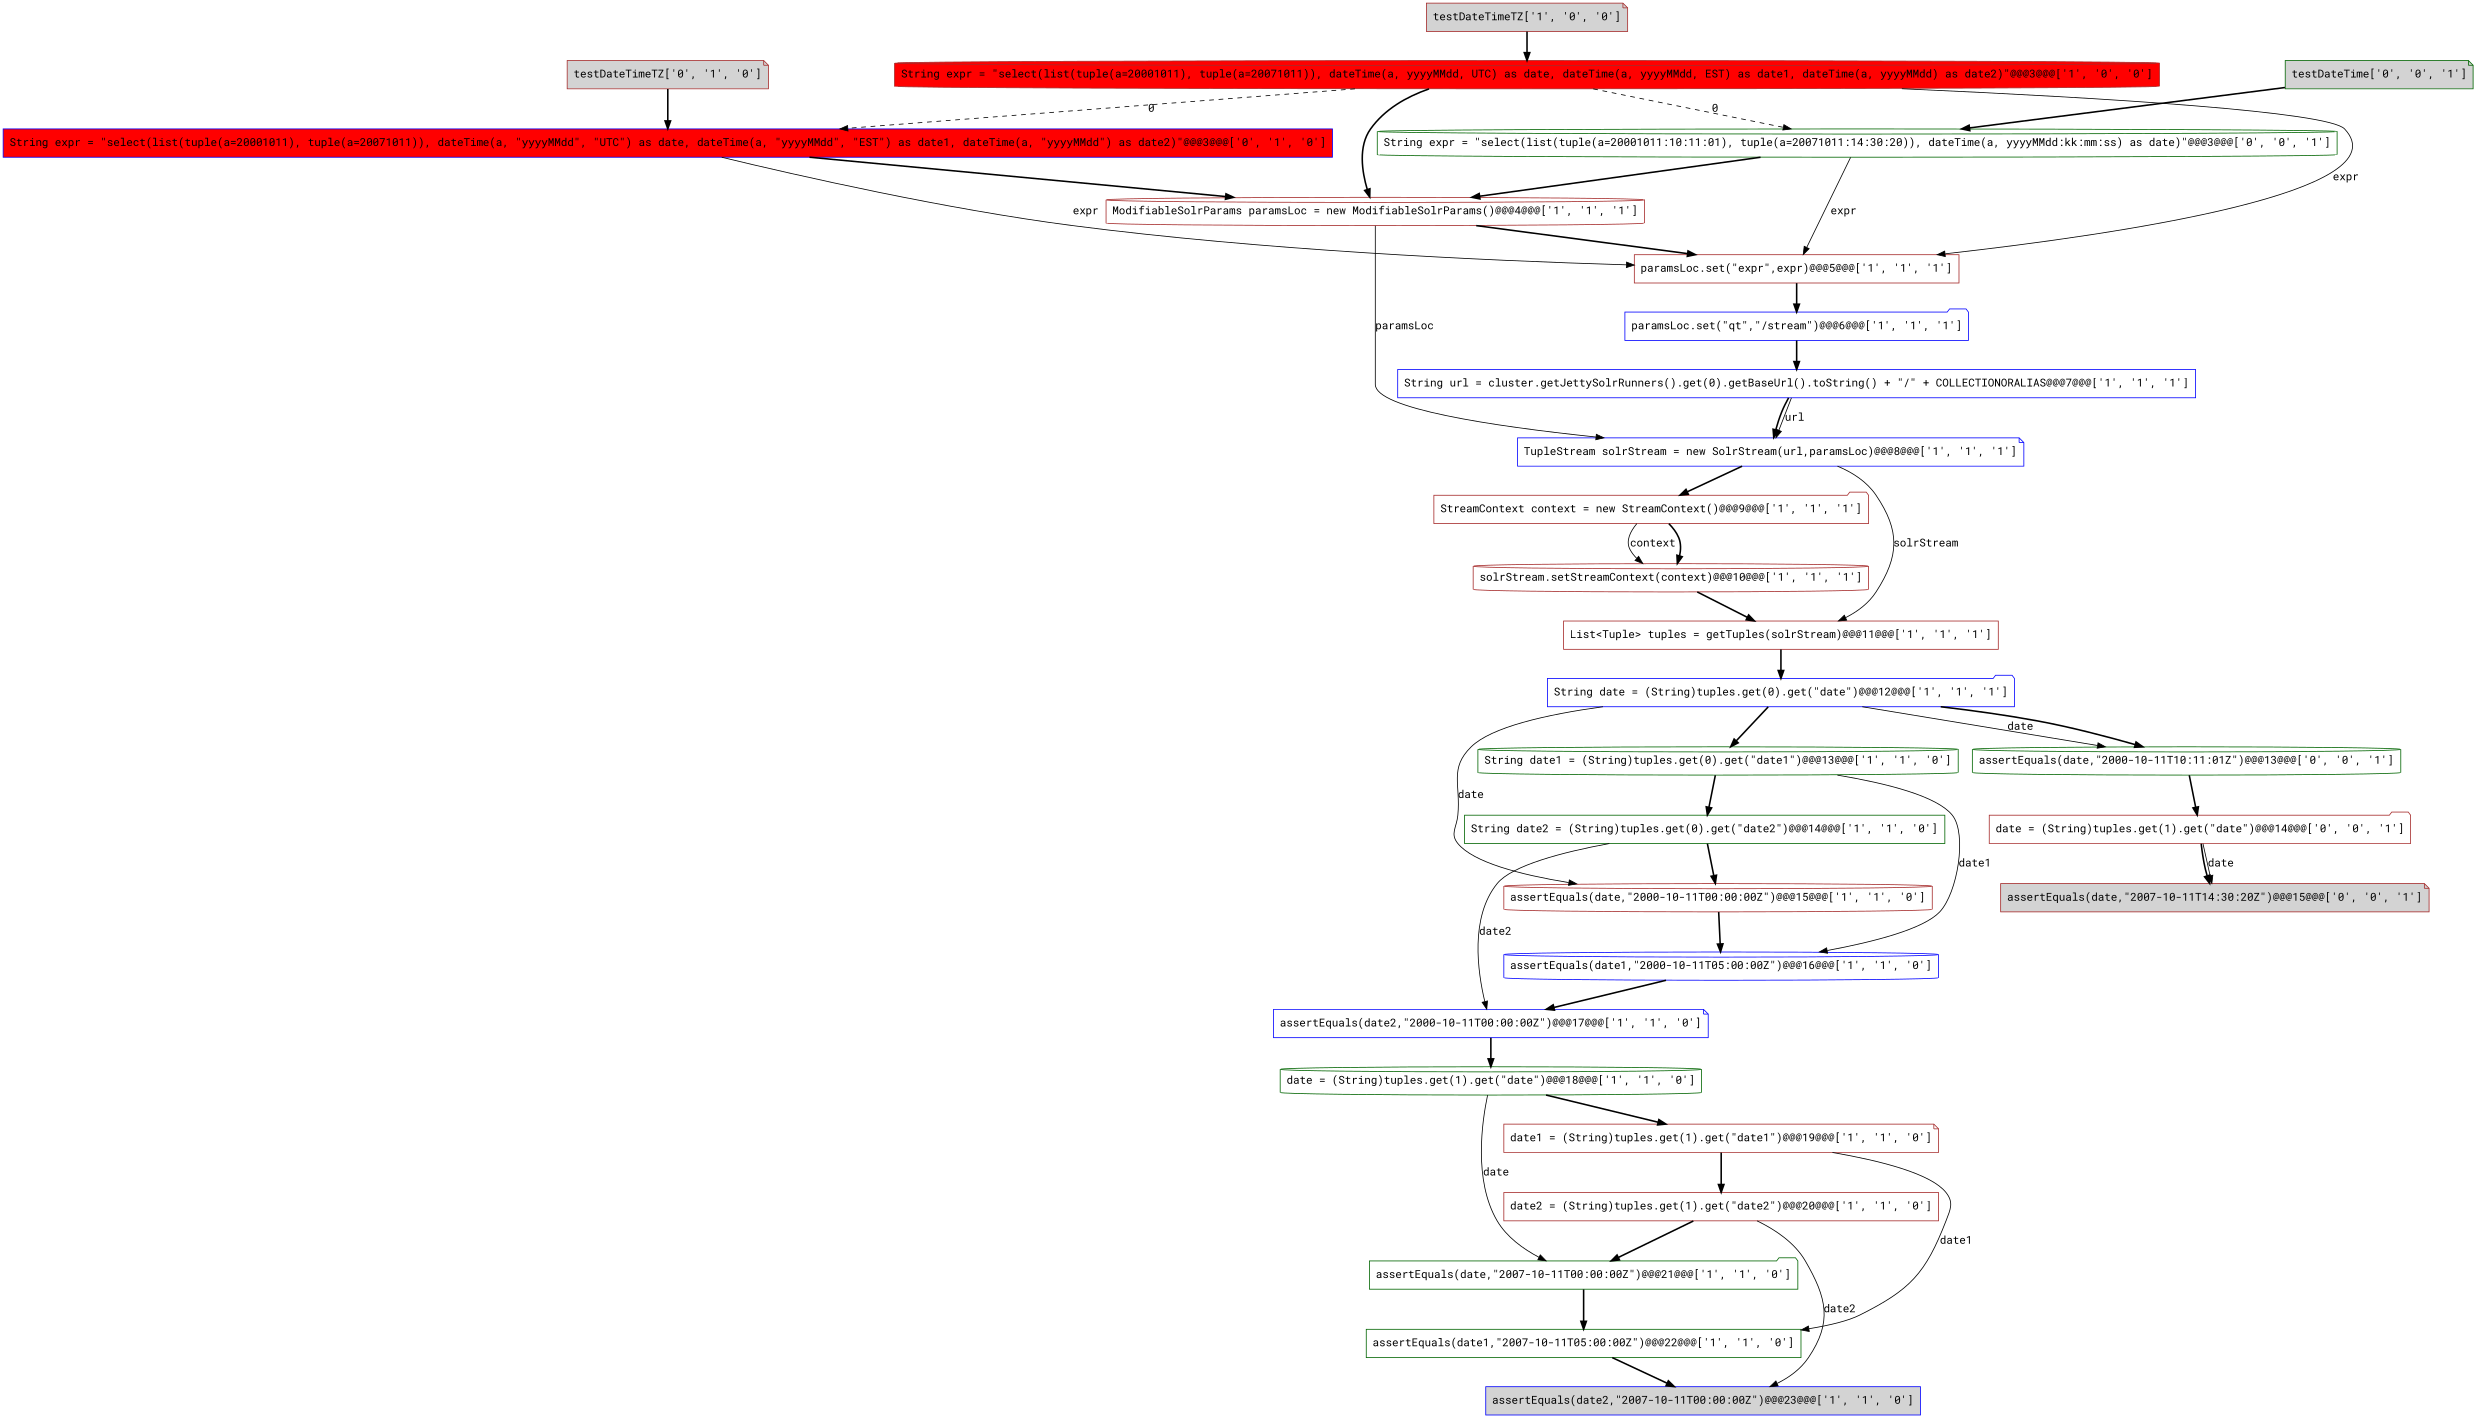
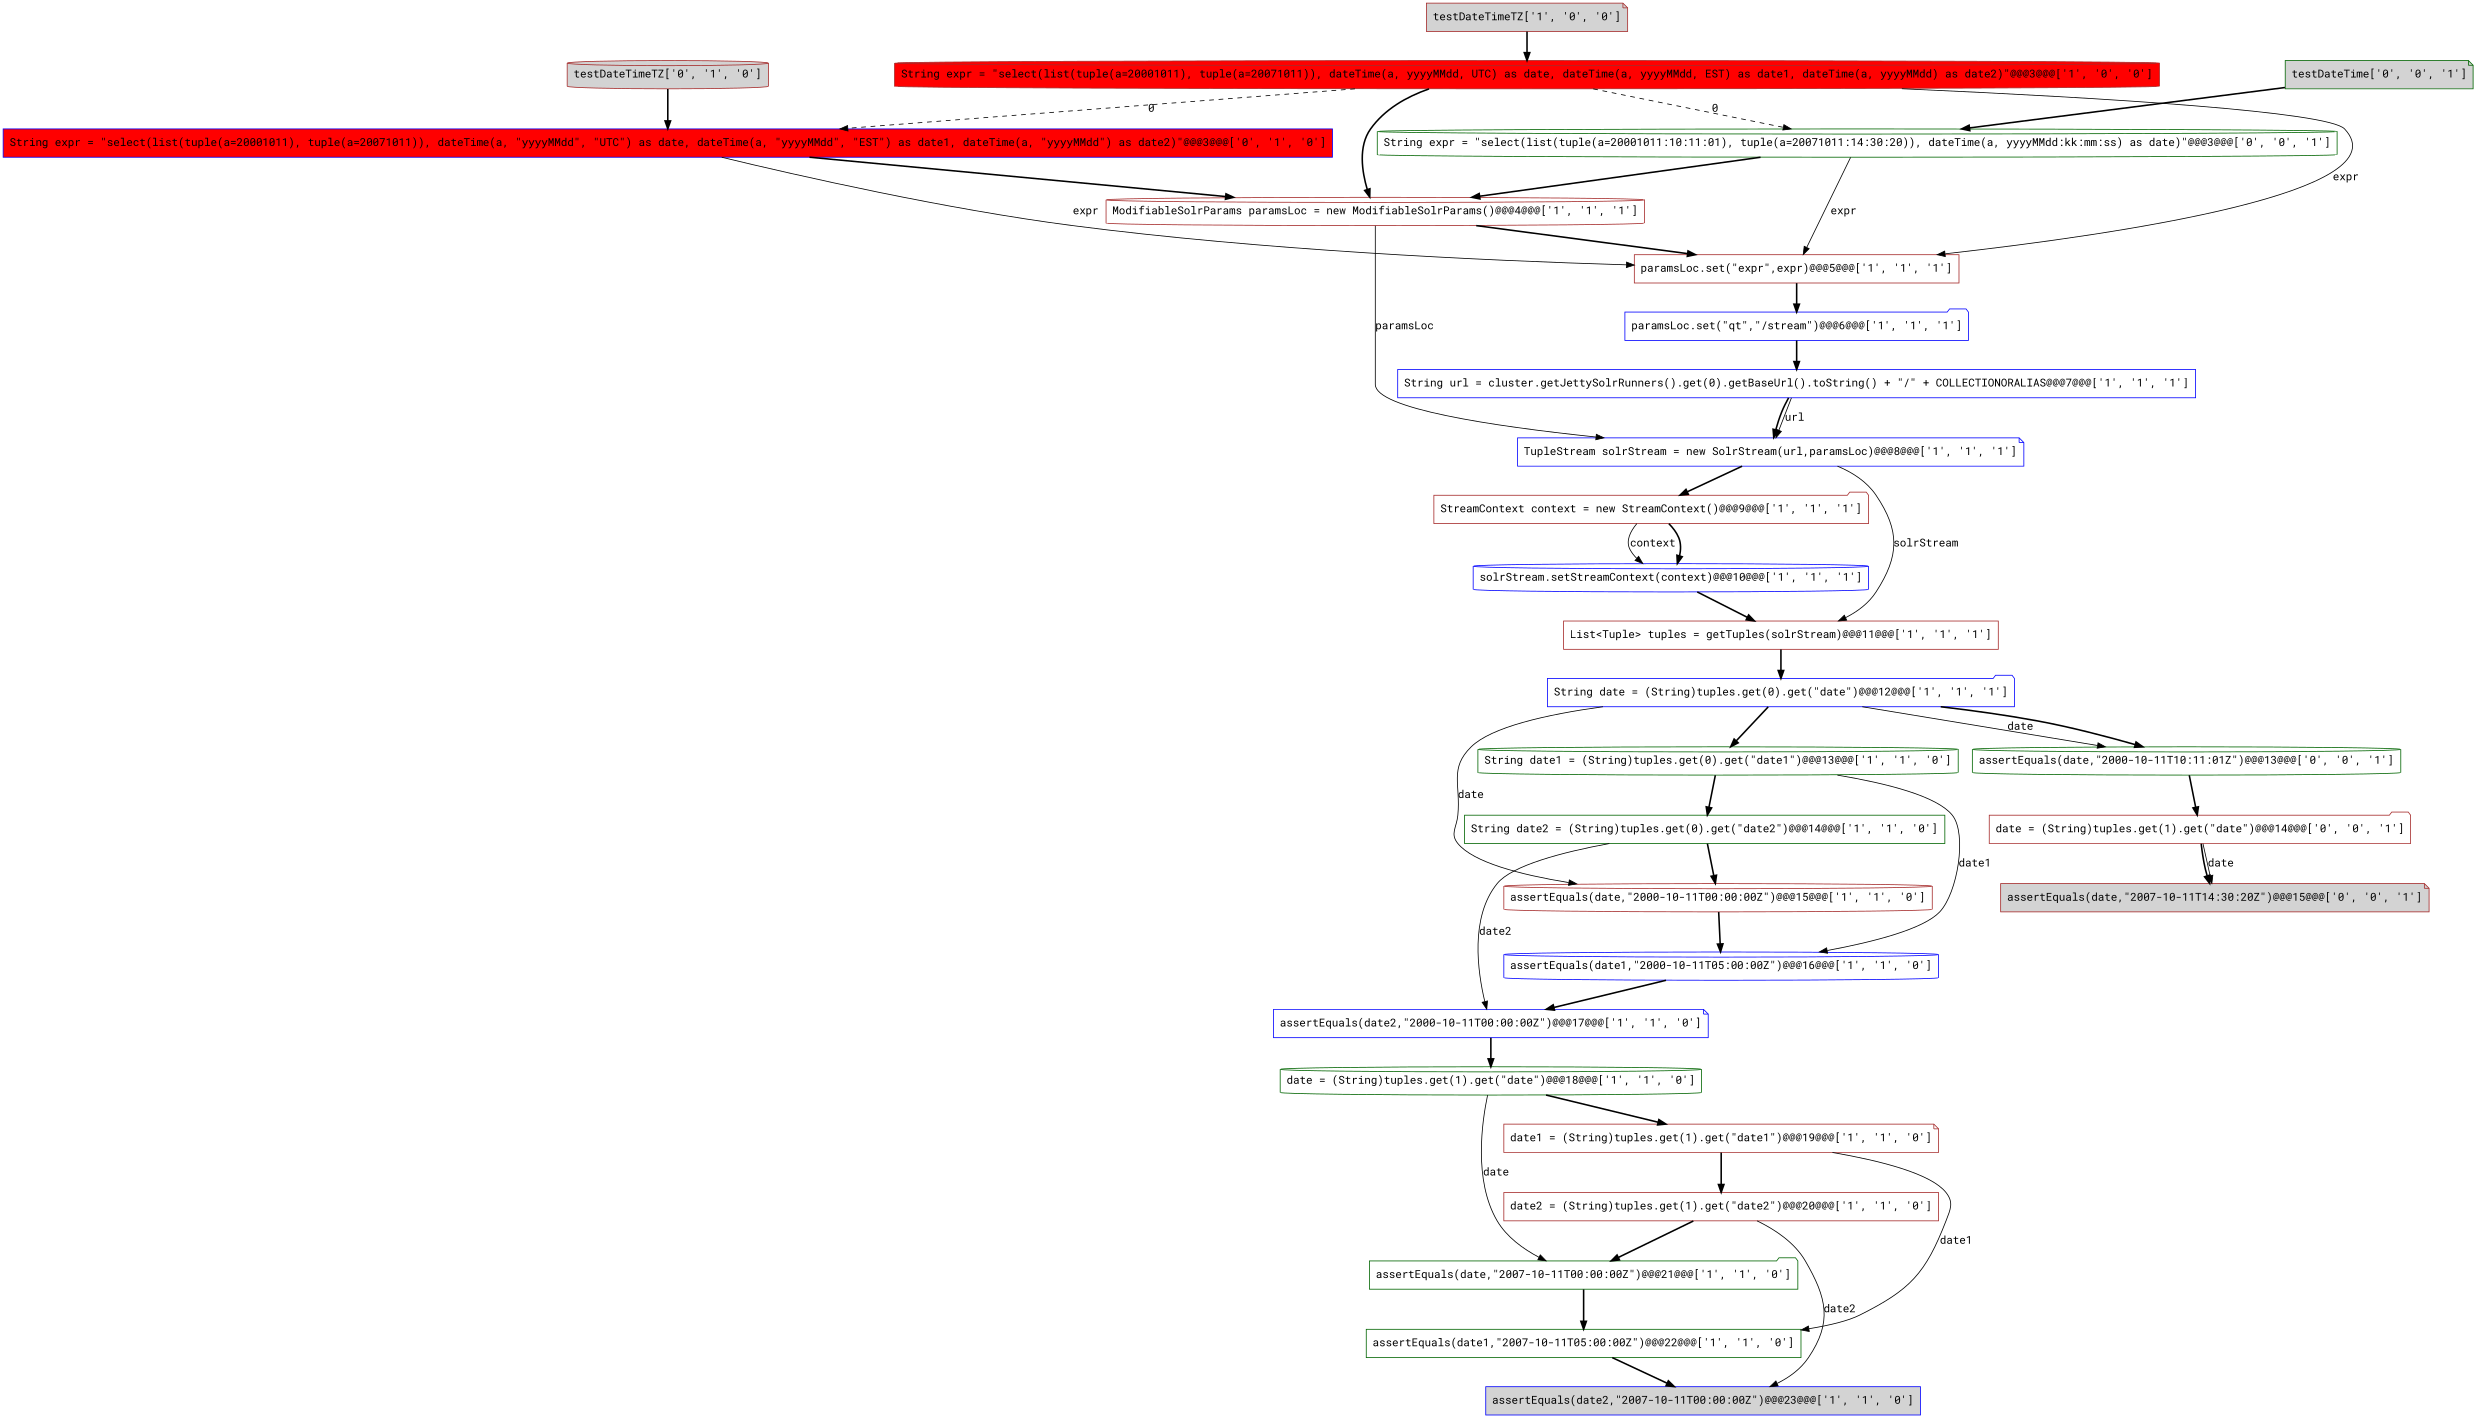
node "testDateTimeTZ['0', '1', '0']": shape note -> cylinder
node "solrStream.setStreamContext(context)@@@10@@@['1', '1', '1']": color brown -> blue
